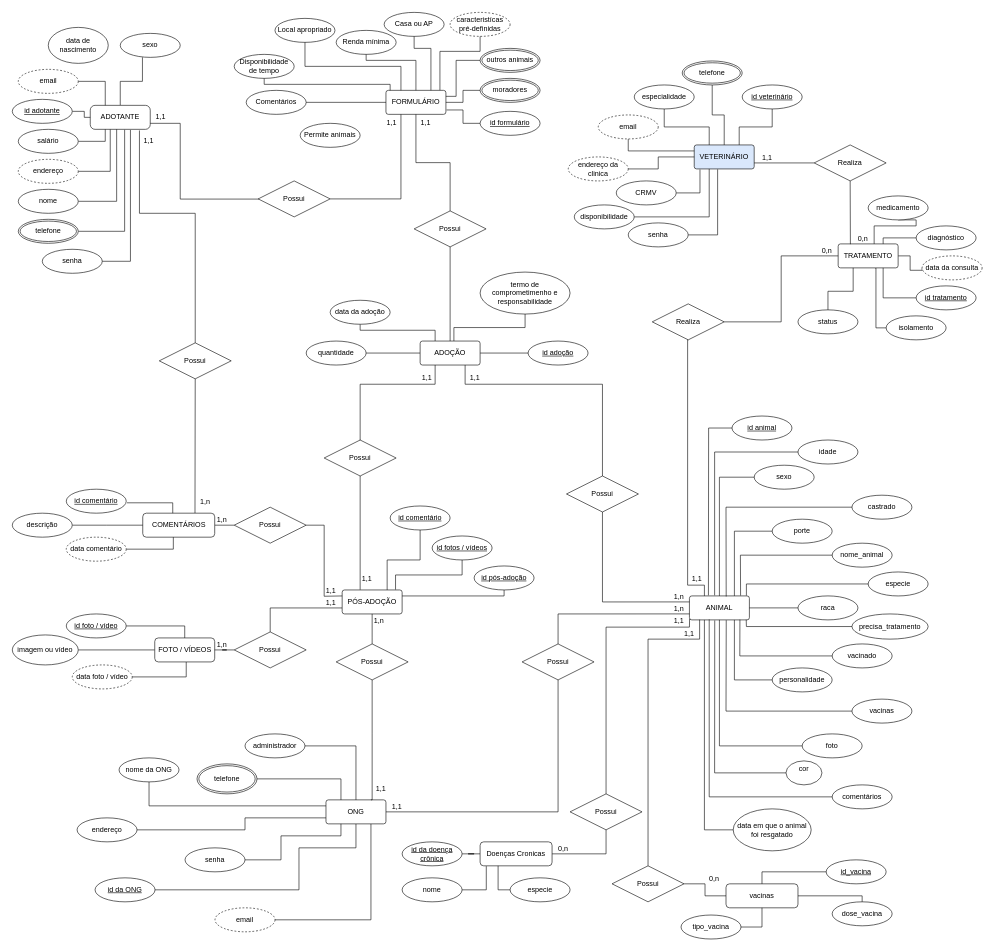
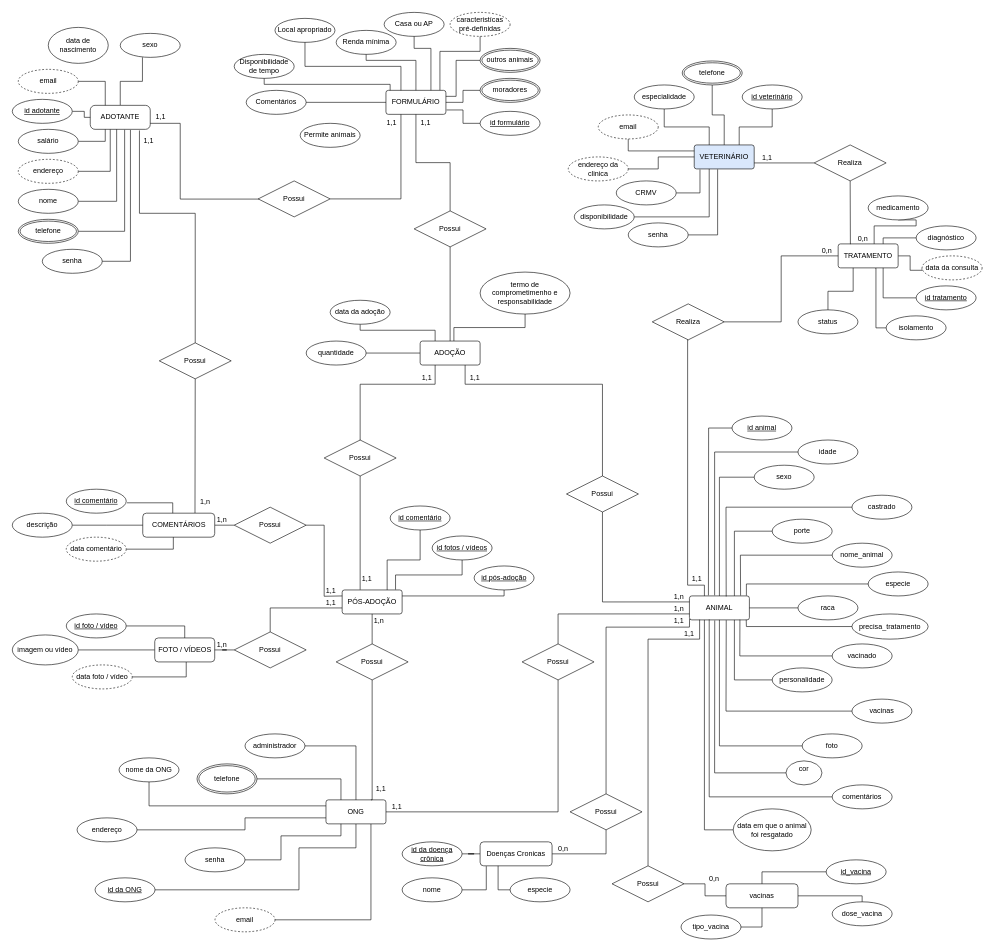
edge "ADOÇÃO" -- "id adoção": removed
node "id adoção": removed
